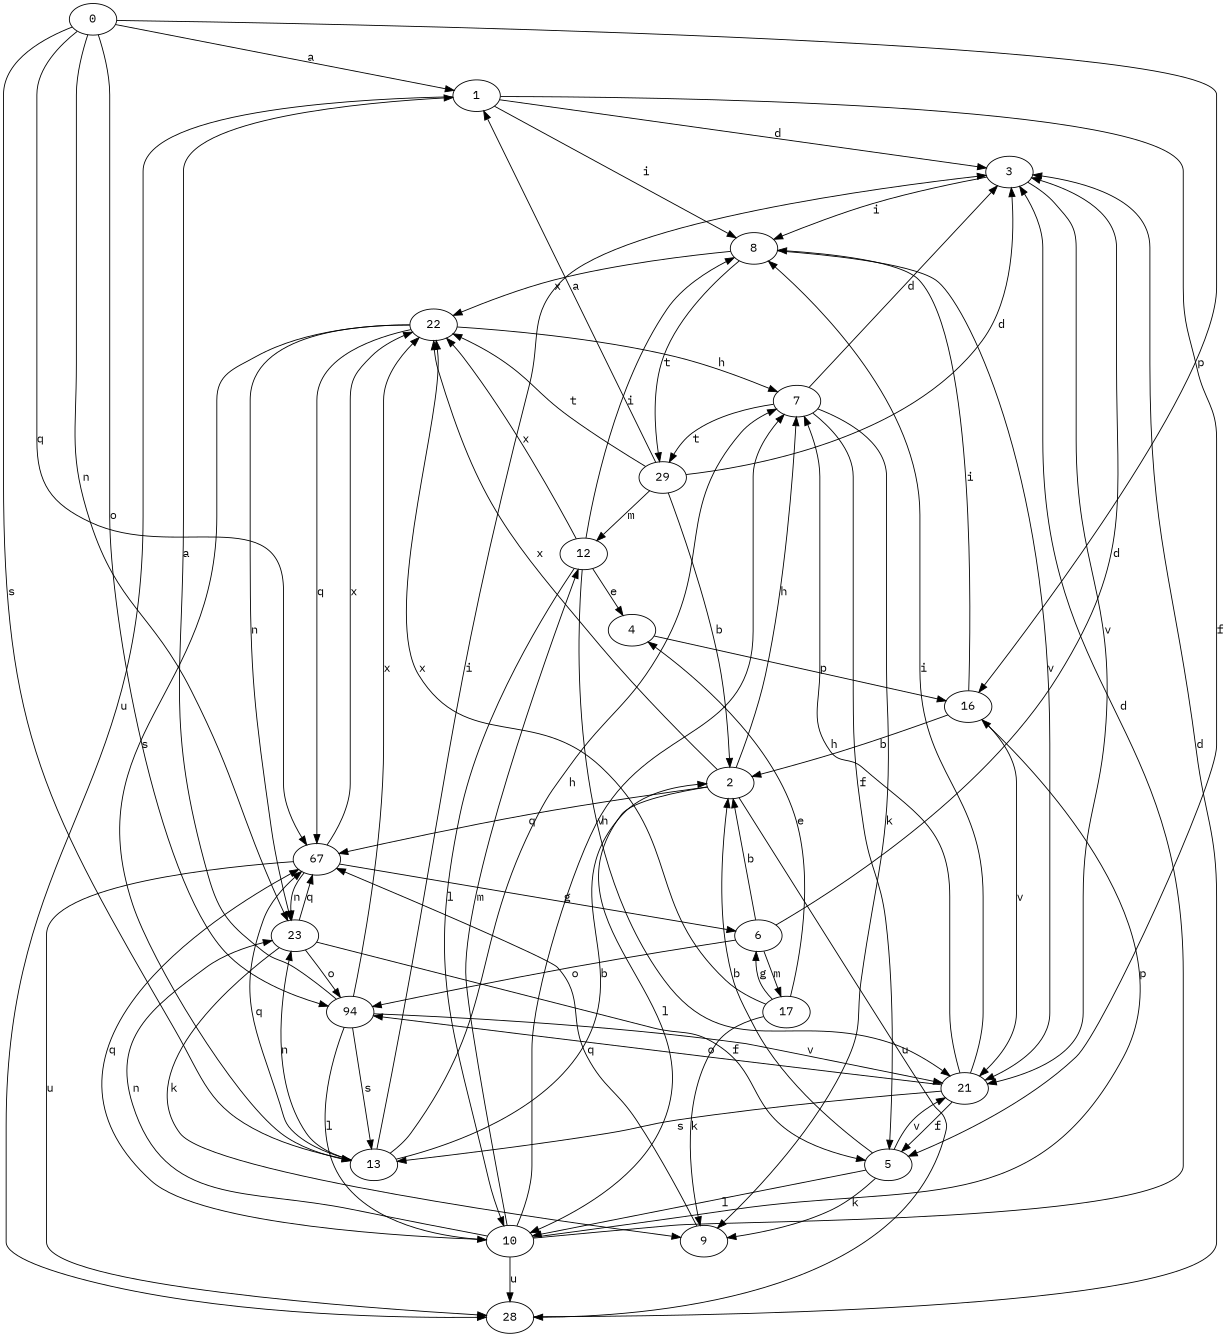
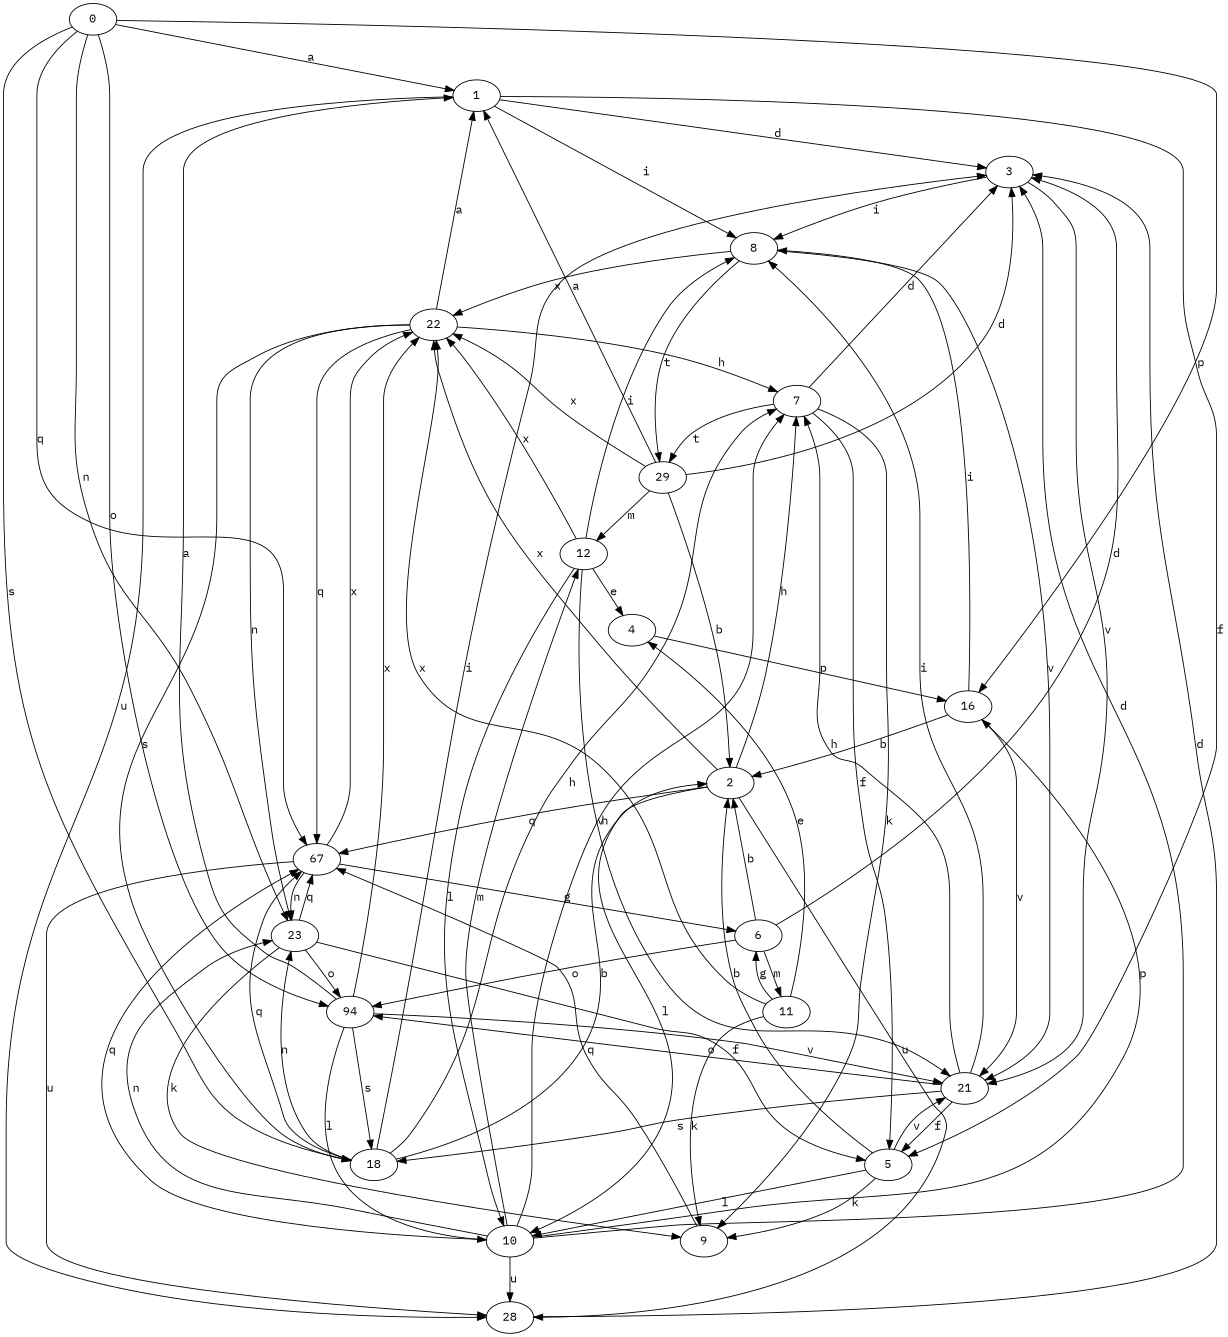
edge "22" -> "1": added, label "a"
edge "29" -> "22": label "t" -> "x"
node "17": label "17" -> "11"
node "13": label "13" -> "18"
